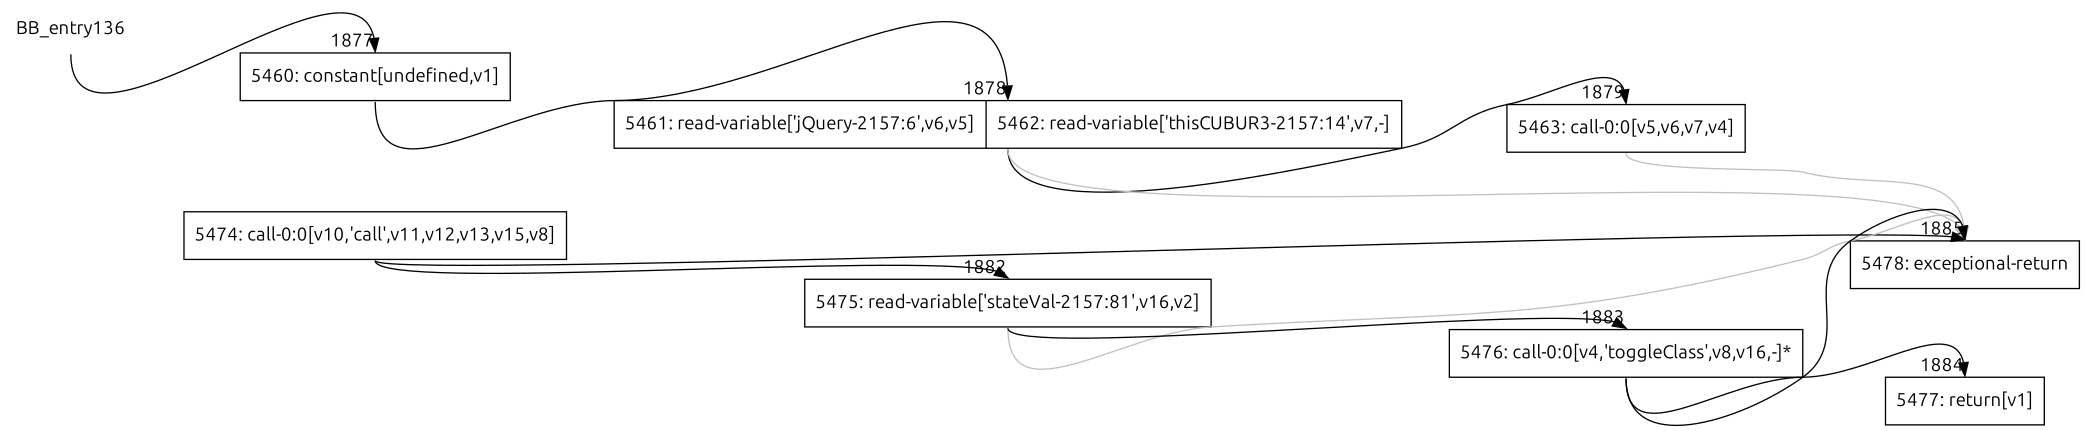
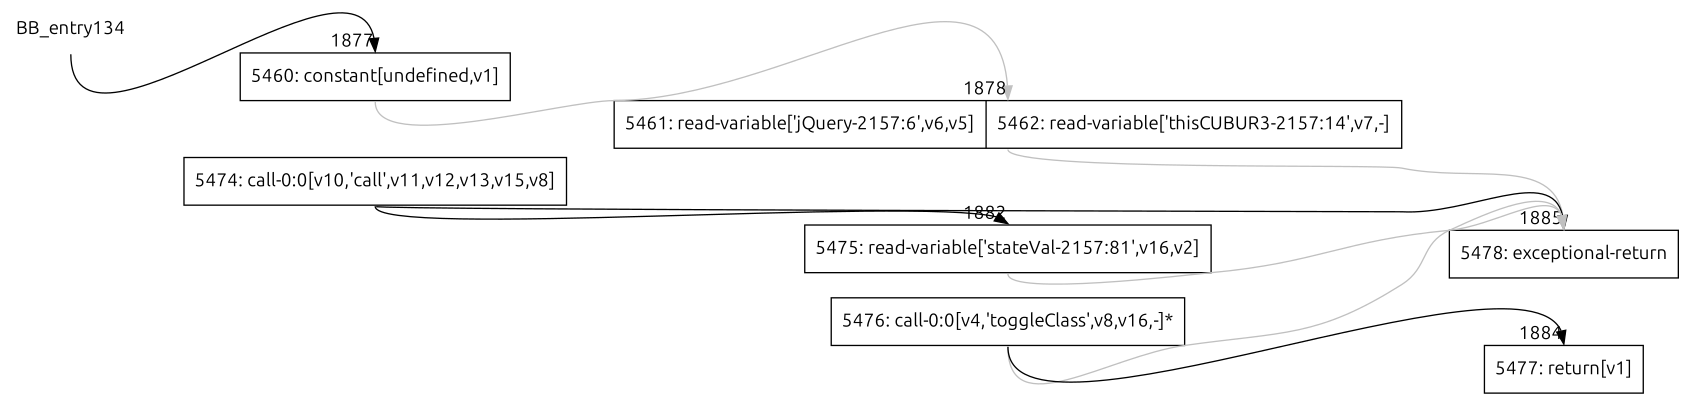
node "BB_entry136": label "BB_entry136" -> "BB_entry134"
edge "5460: constant[undefined,v1]" -> "5461: read-variable['jQuery-2157:6',v6,v5]": color black -> gray
node "5463: call-0:0[v5,v6,v7,v4]": removed
edge "5475: read-variable['stateVal-2157:81',v16,v2]" -> "5476: call-0:0[v4,'toggleClass',v8,v16,-]*": removed
edge "5476: call-0:0[v4,'toggleClass',v8,v16,-]*" -> "5478: exceptional-return": color black -> gray
